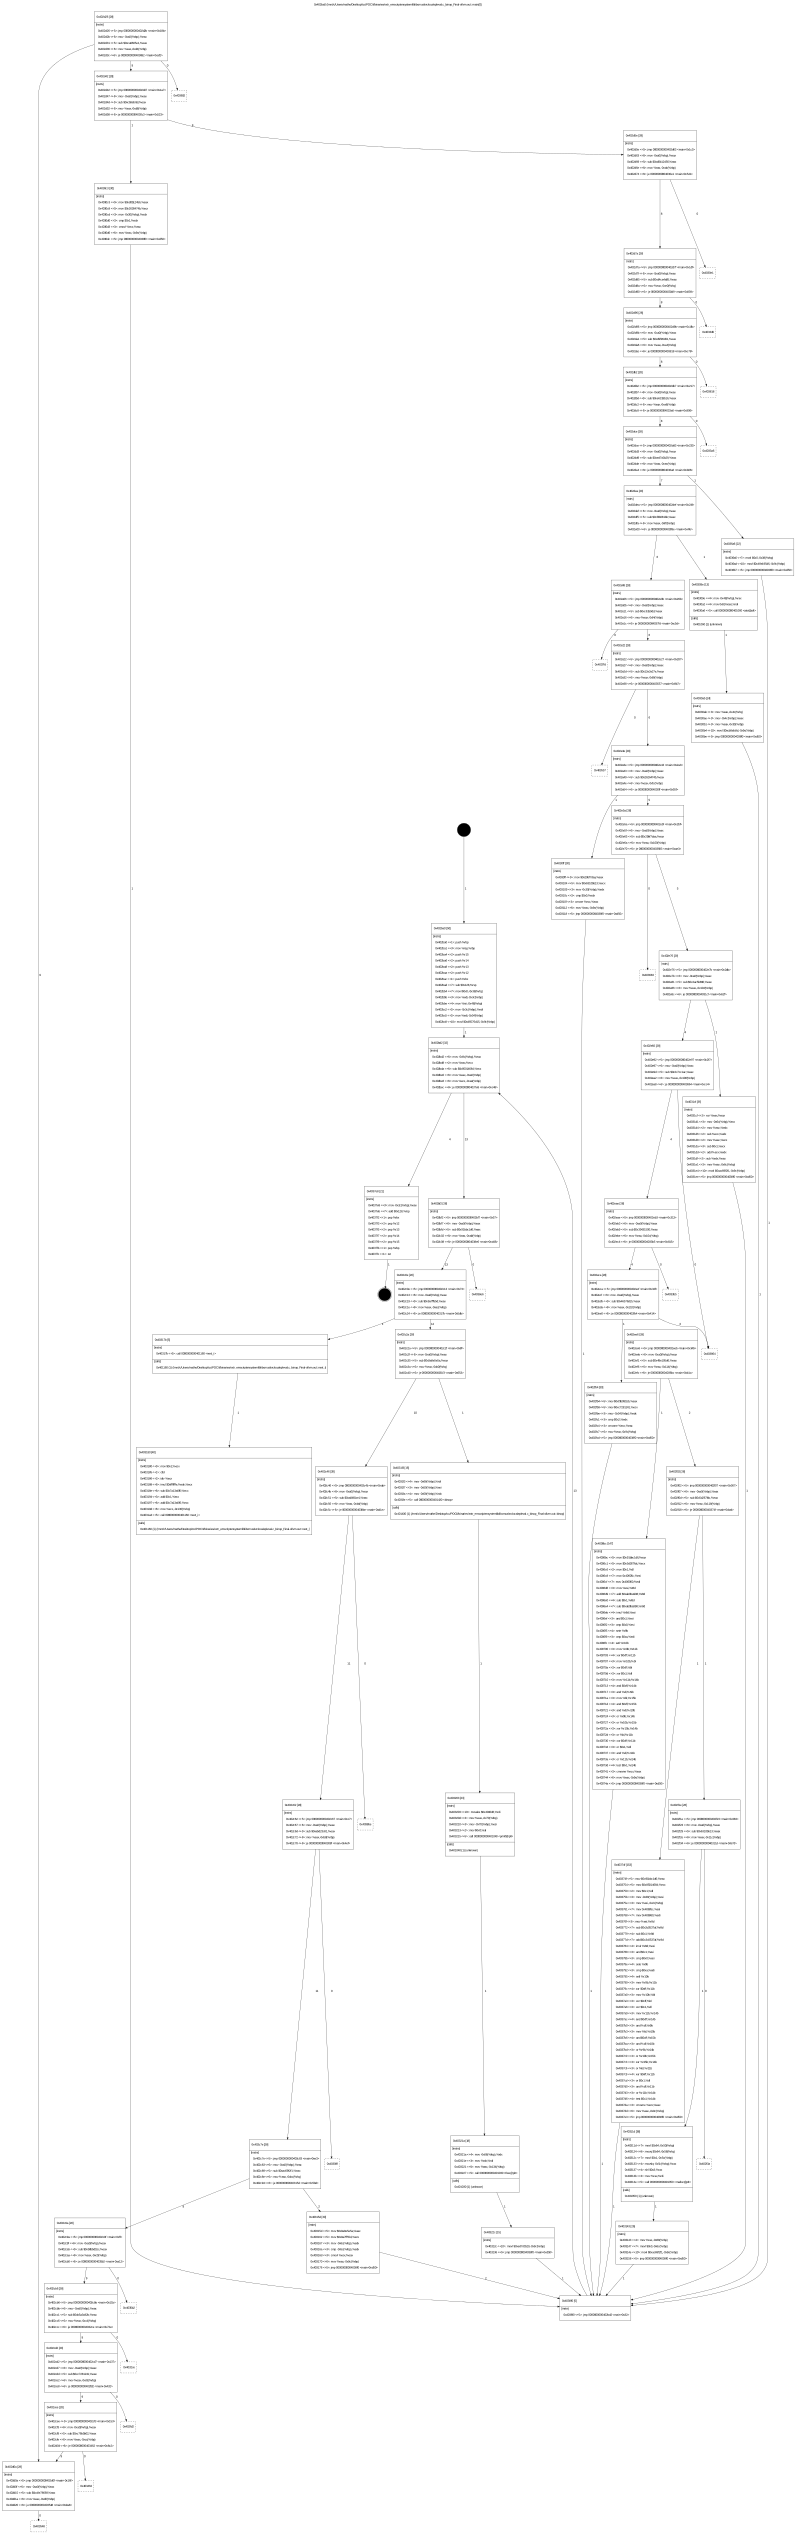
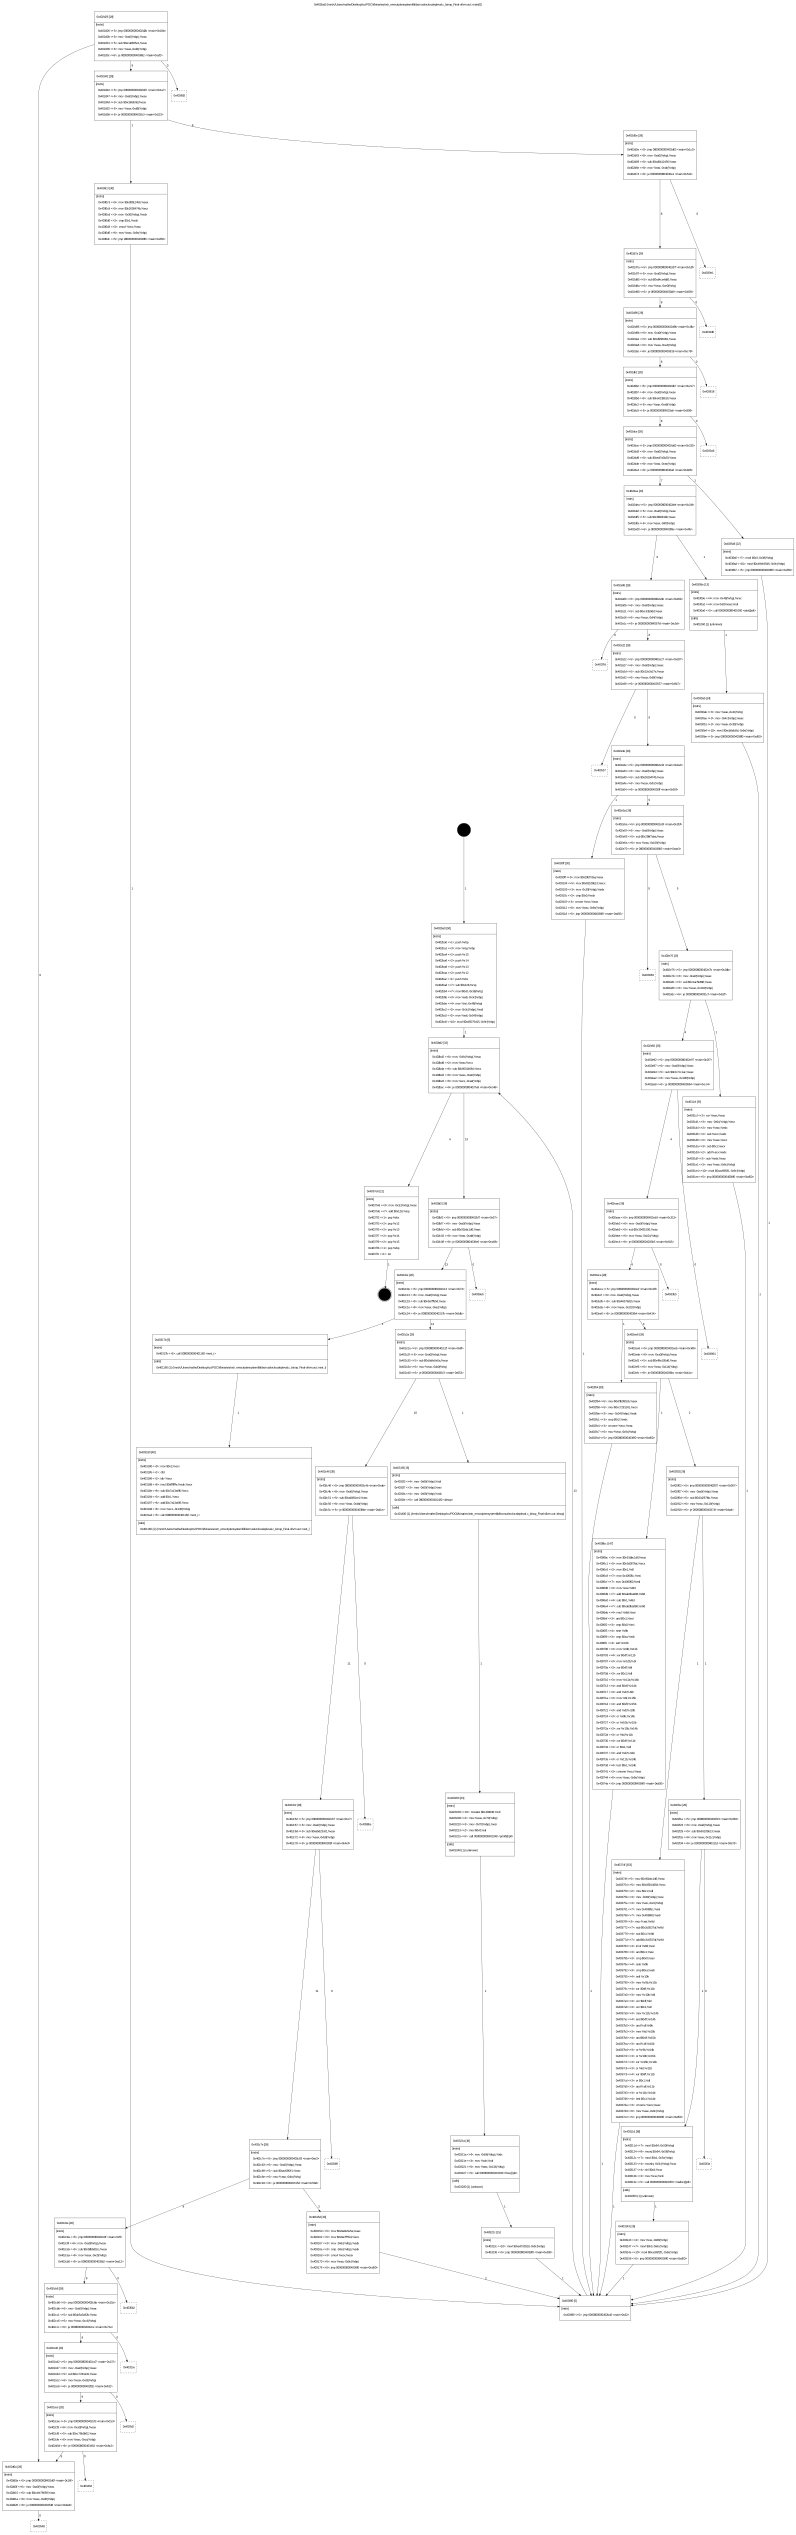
edge "0x402eca [28]" -> "0x403864": now "0x402eca [28]" -> "0x402ee6 [28]"
